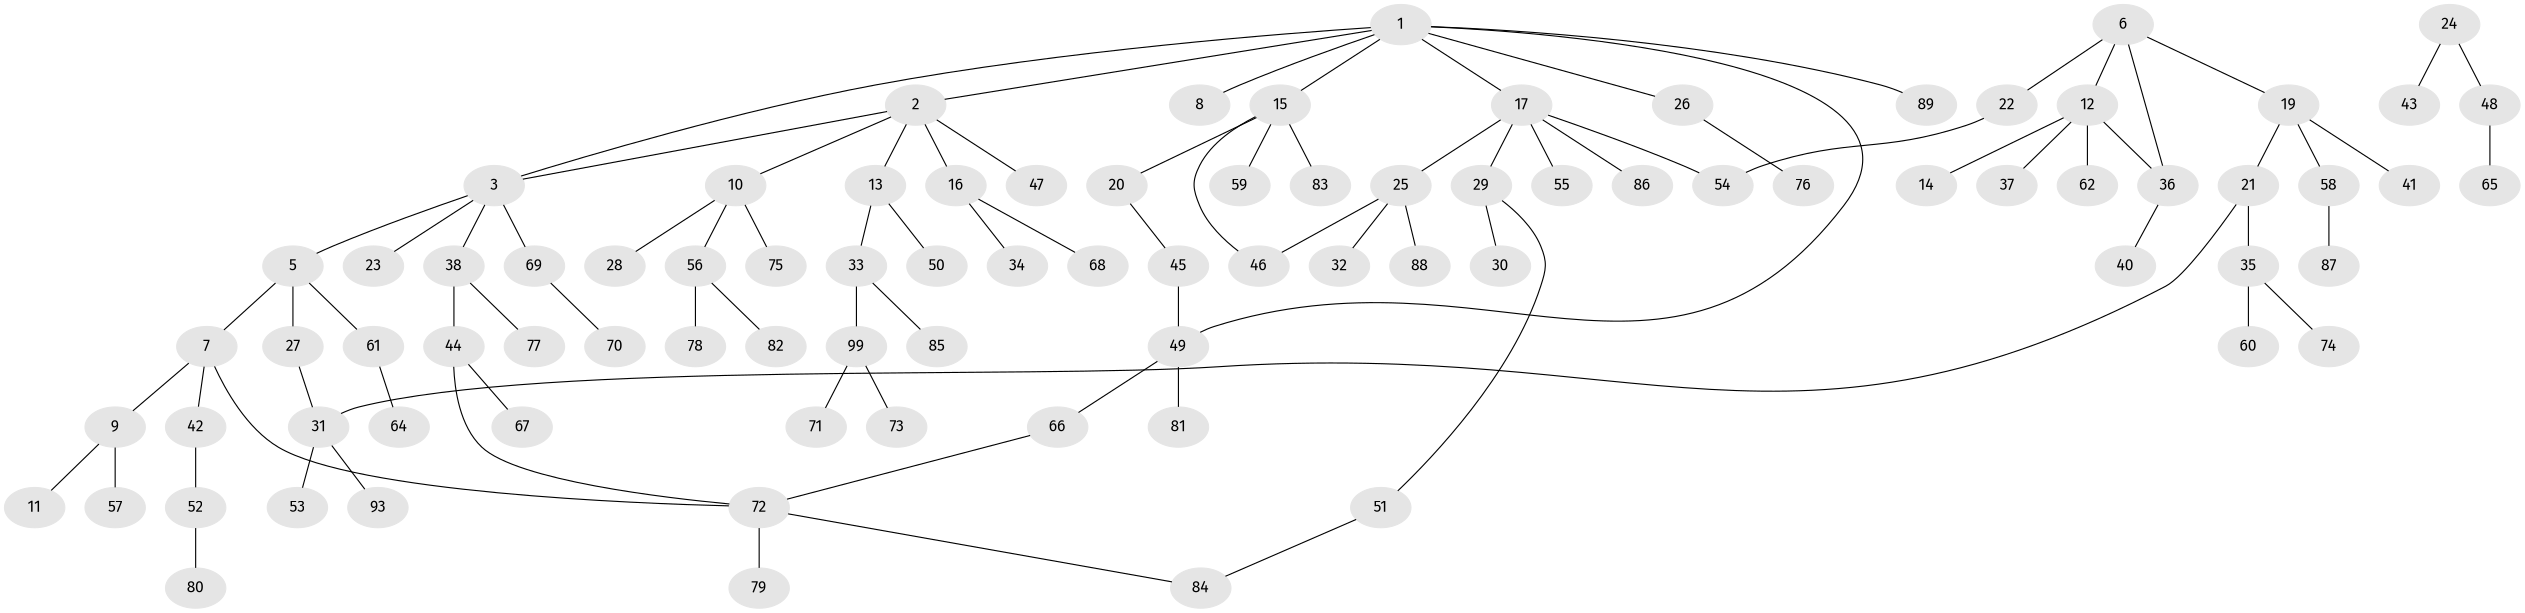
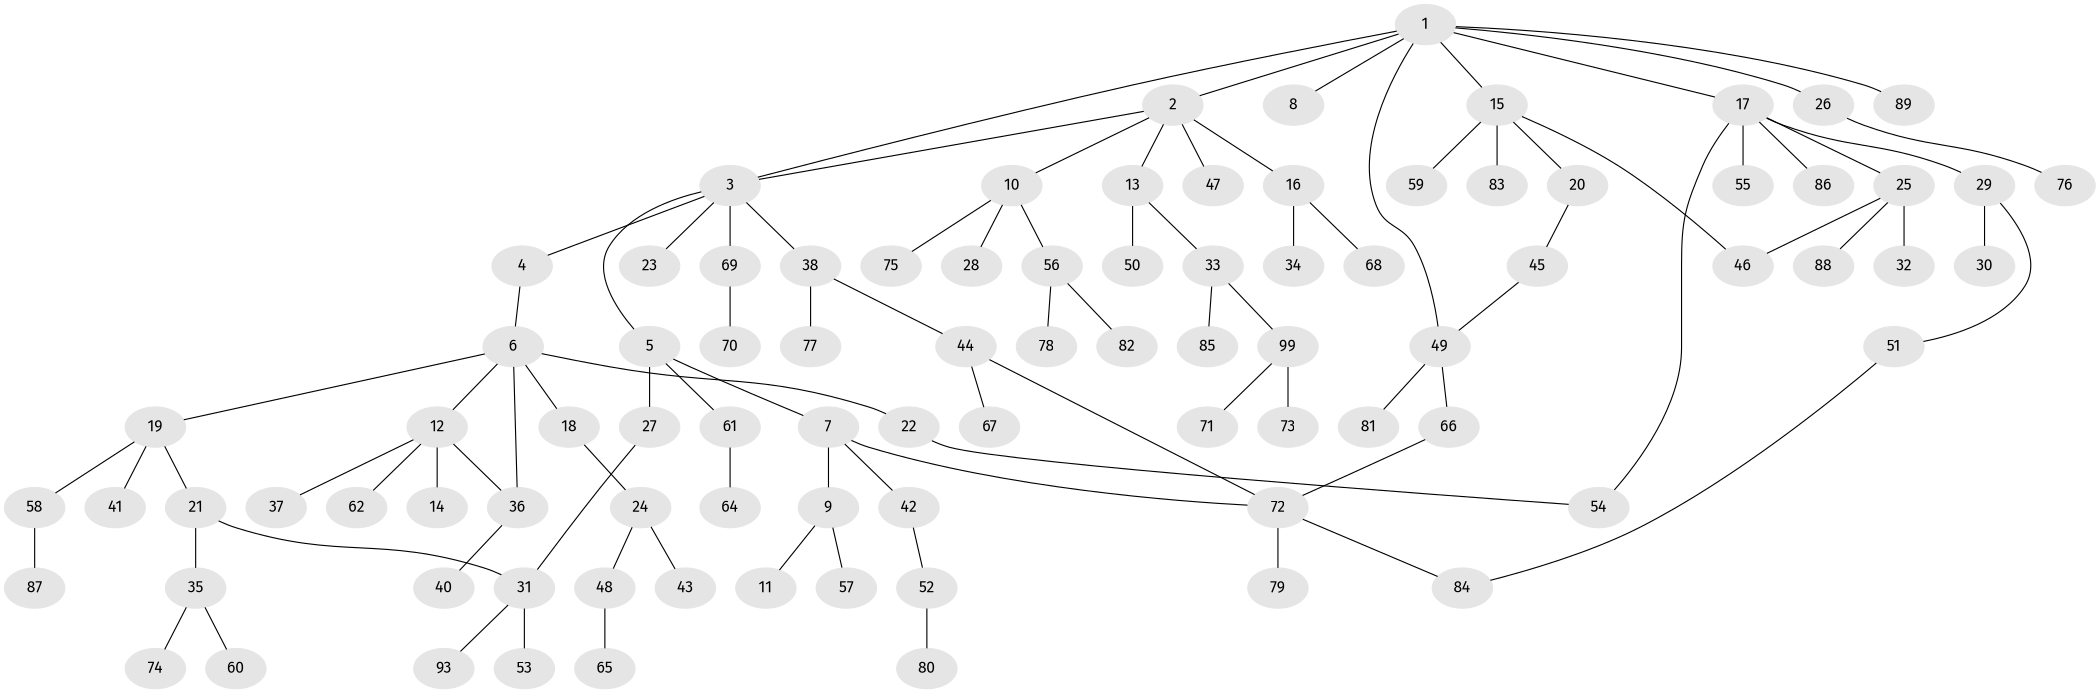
node "4": added
node "18": added
